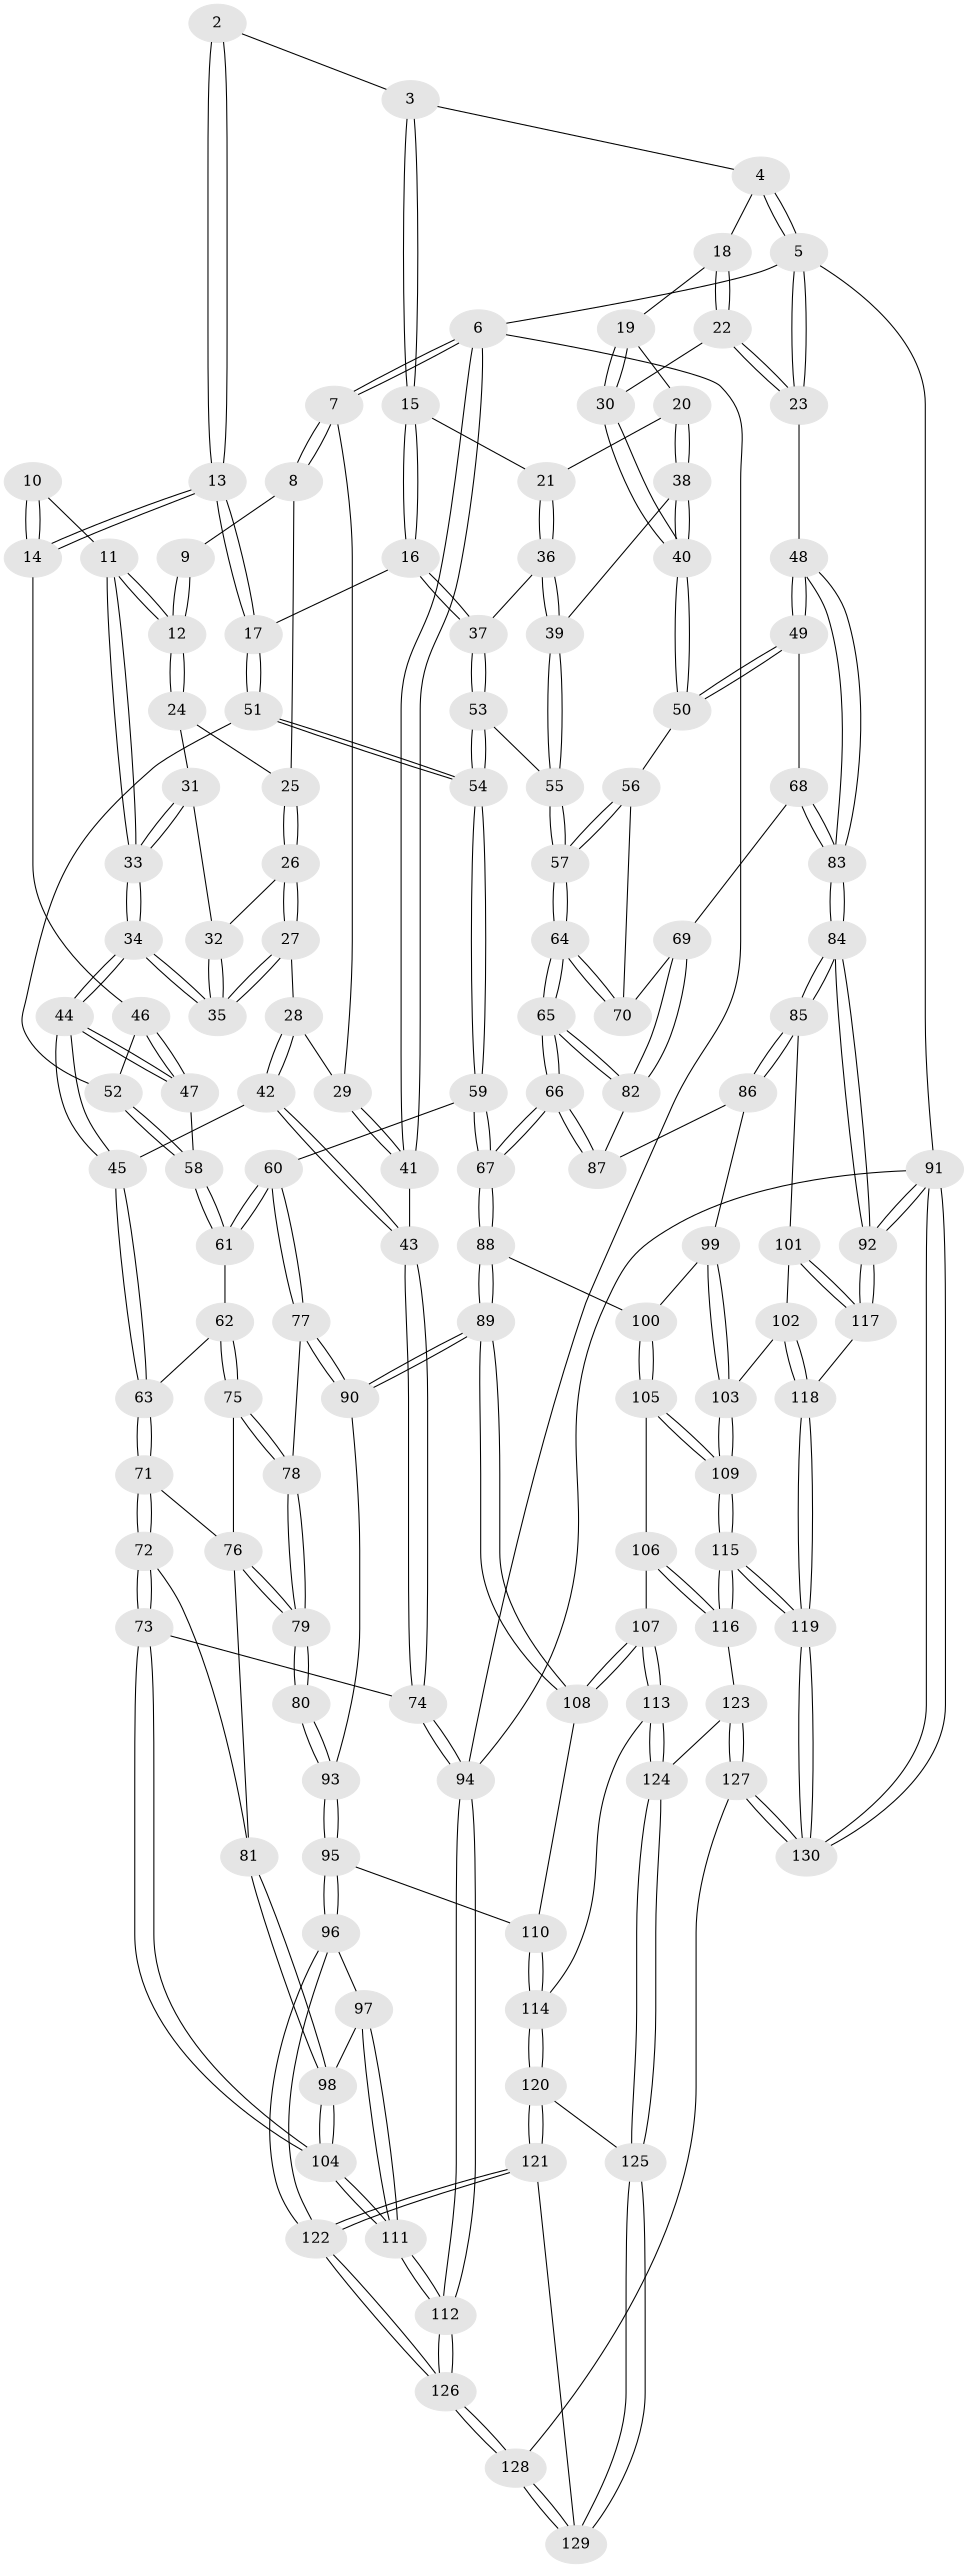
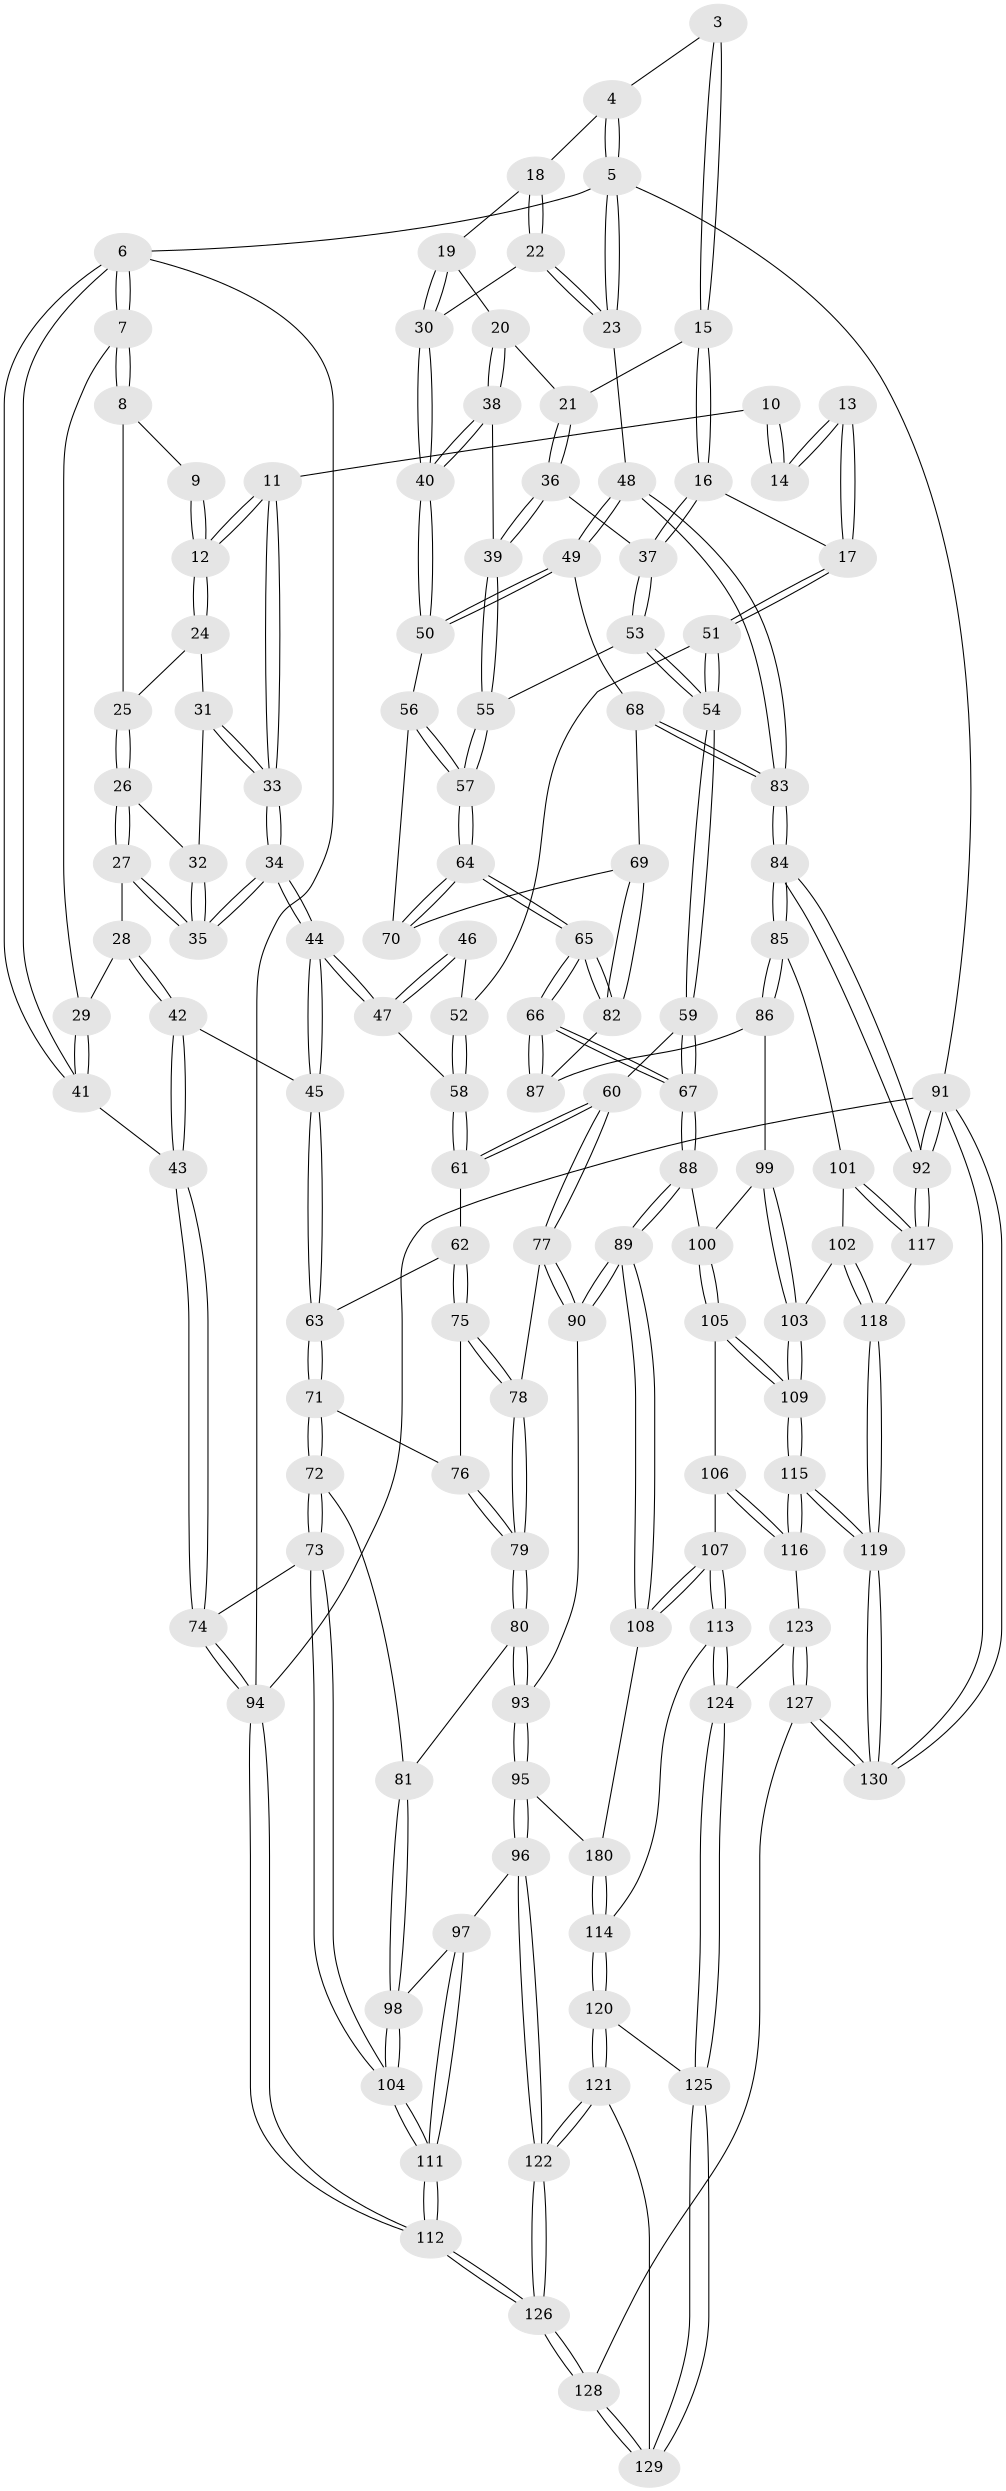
node "2": removed
edge "14" -- "46": removed
edge "76" -- "81": now "80" -- "81"
node "110": label "110" -> "180"
